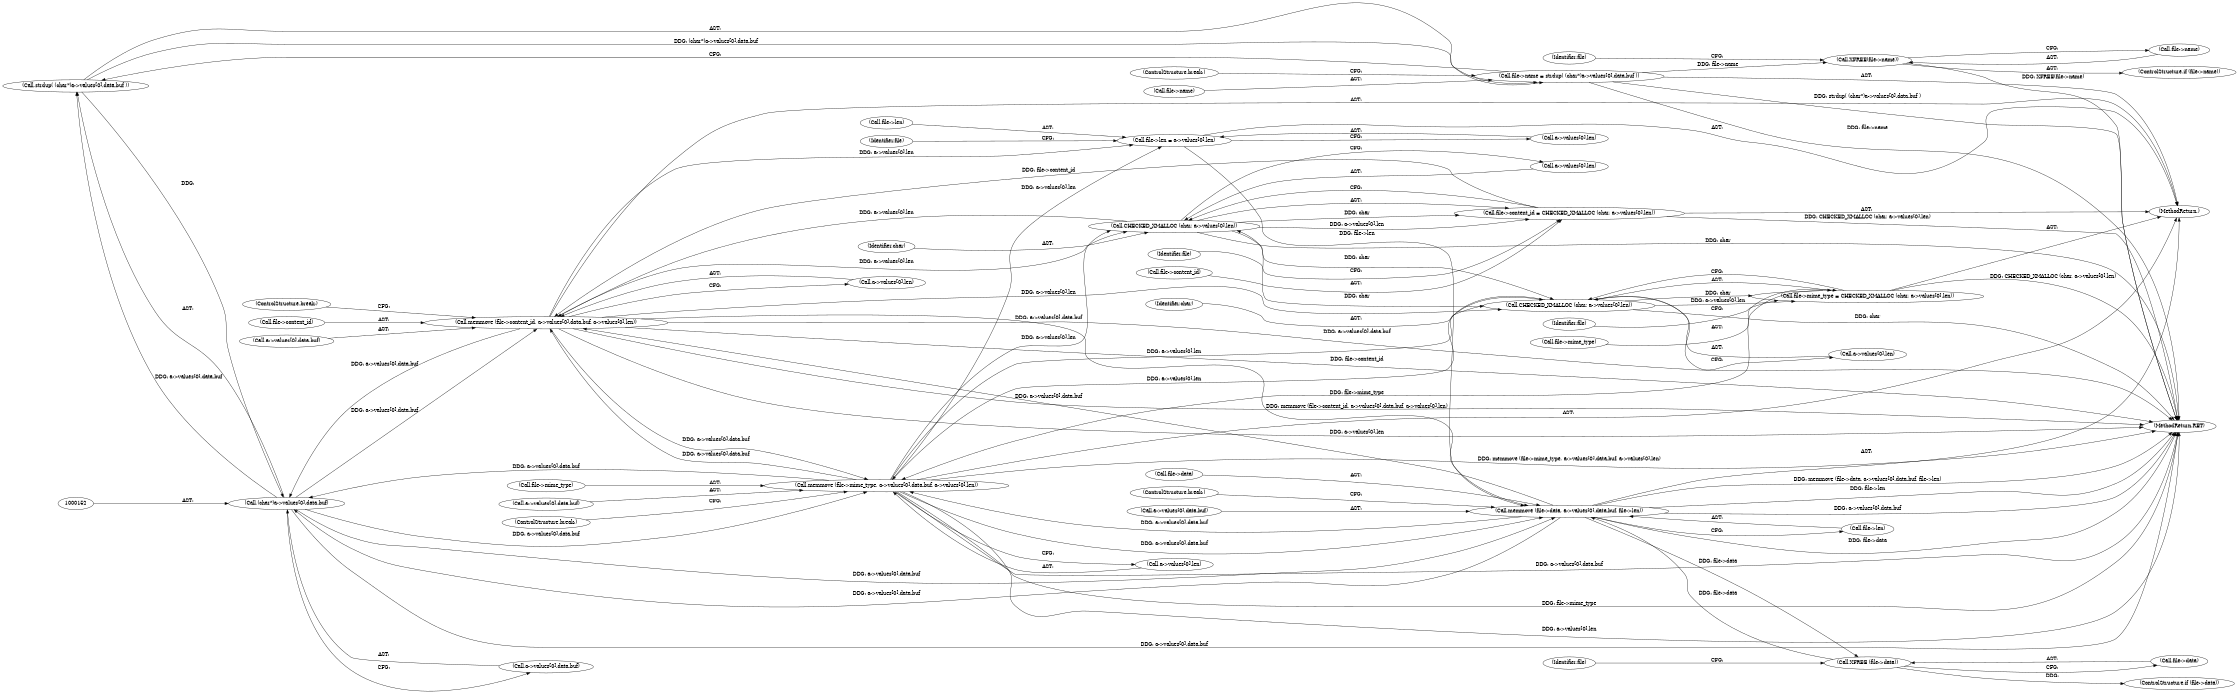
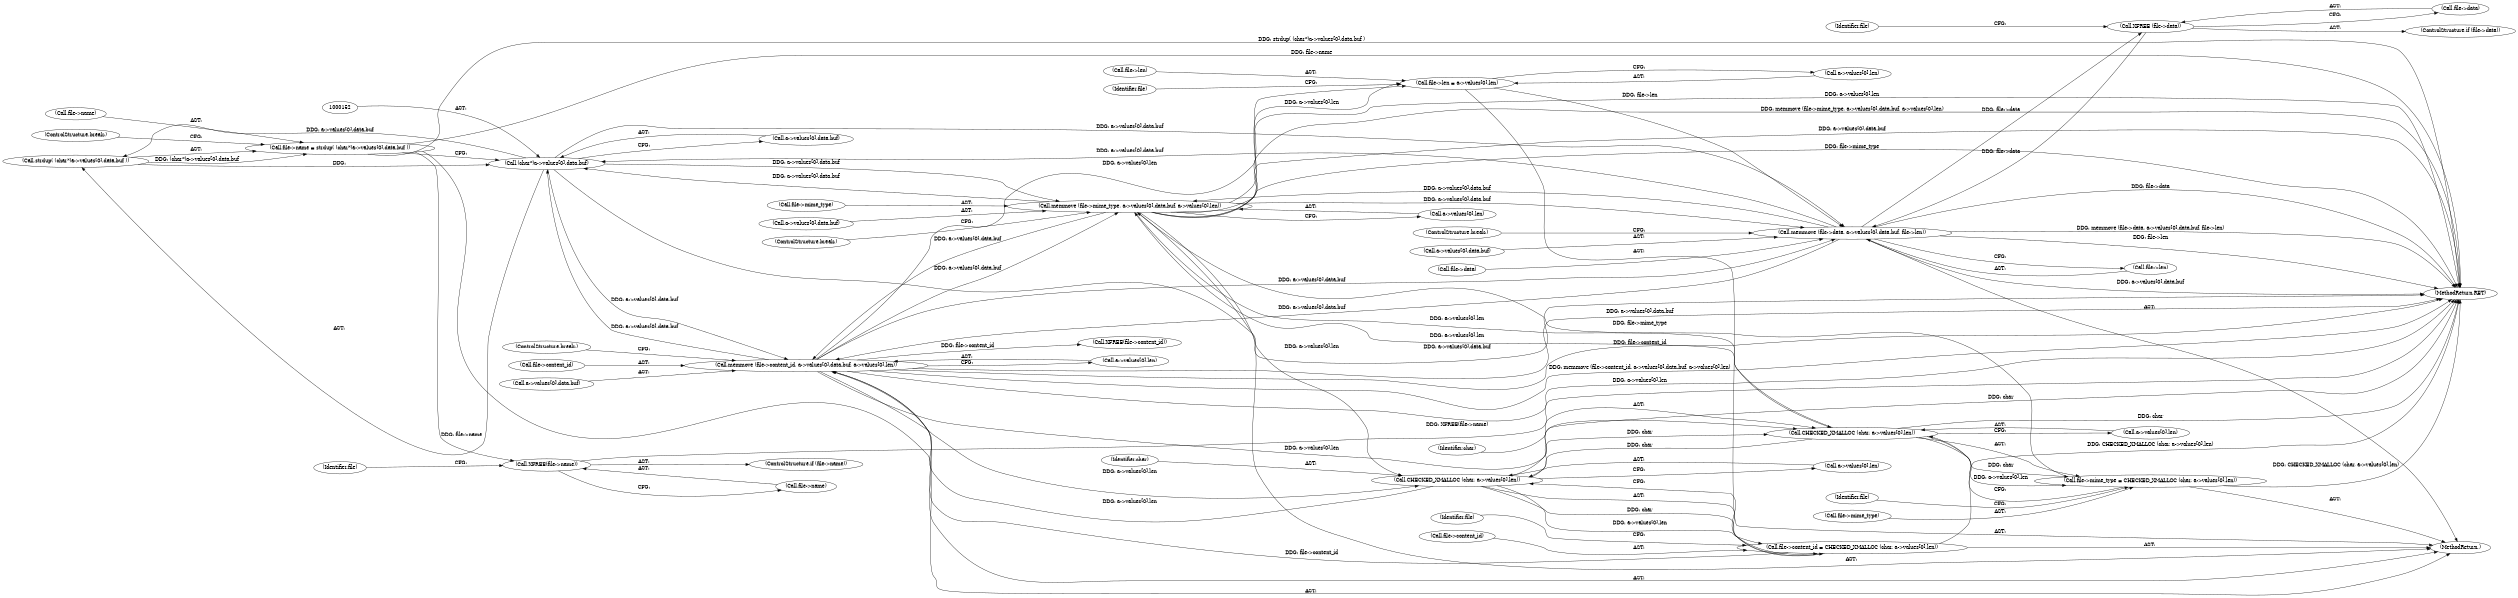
edge "(Call,file->name = strdup( (char*)a->values[0].data.buf ))" -> "(Call,strdup( (char*)a->values[0].data.buf ))": now "(Call,file->name = strdup( (char*)a->values[0].data.buf ))" -> "(Call,(char*)a->values[0].data.buf)"
node "(Call,XFREE(file->content_id))": added
edge "(Call,XFREE (file->data))" -> "(ControlStructure,if (file->data))": label "DDG: " -> "AST: "
